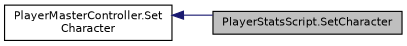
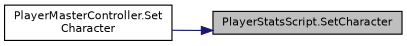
edge "PlayerStatsScript.SetCharacter" -> "PlayerMasterController.Set Character": reversed
